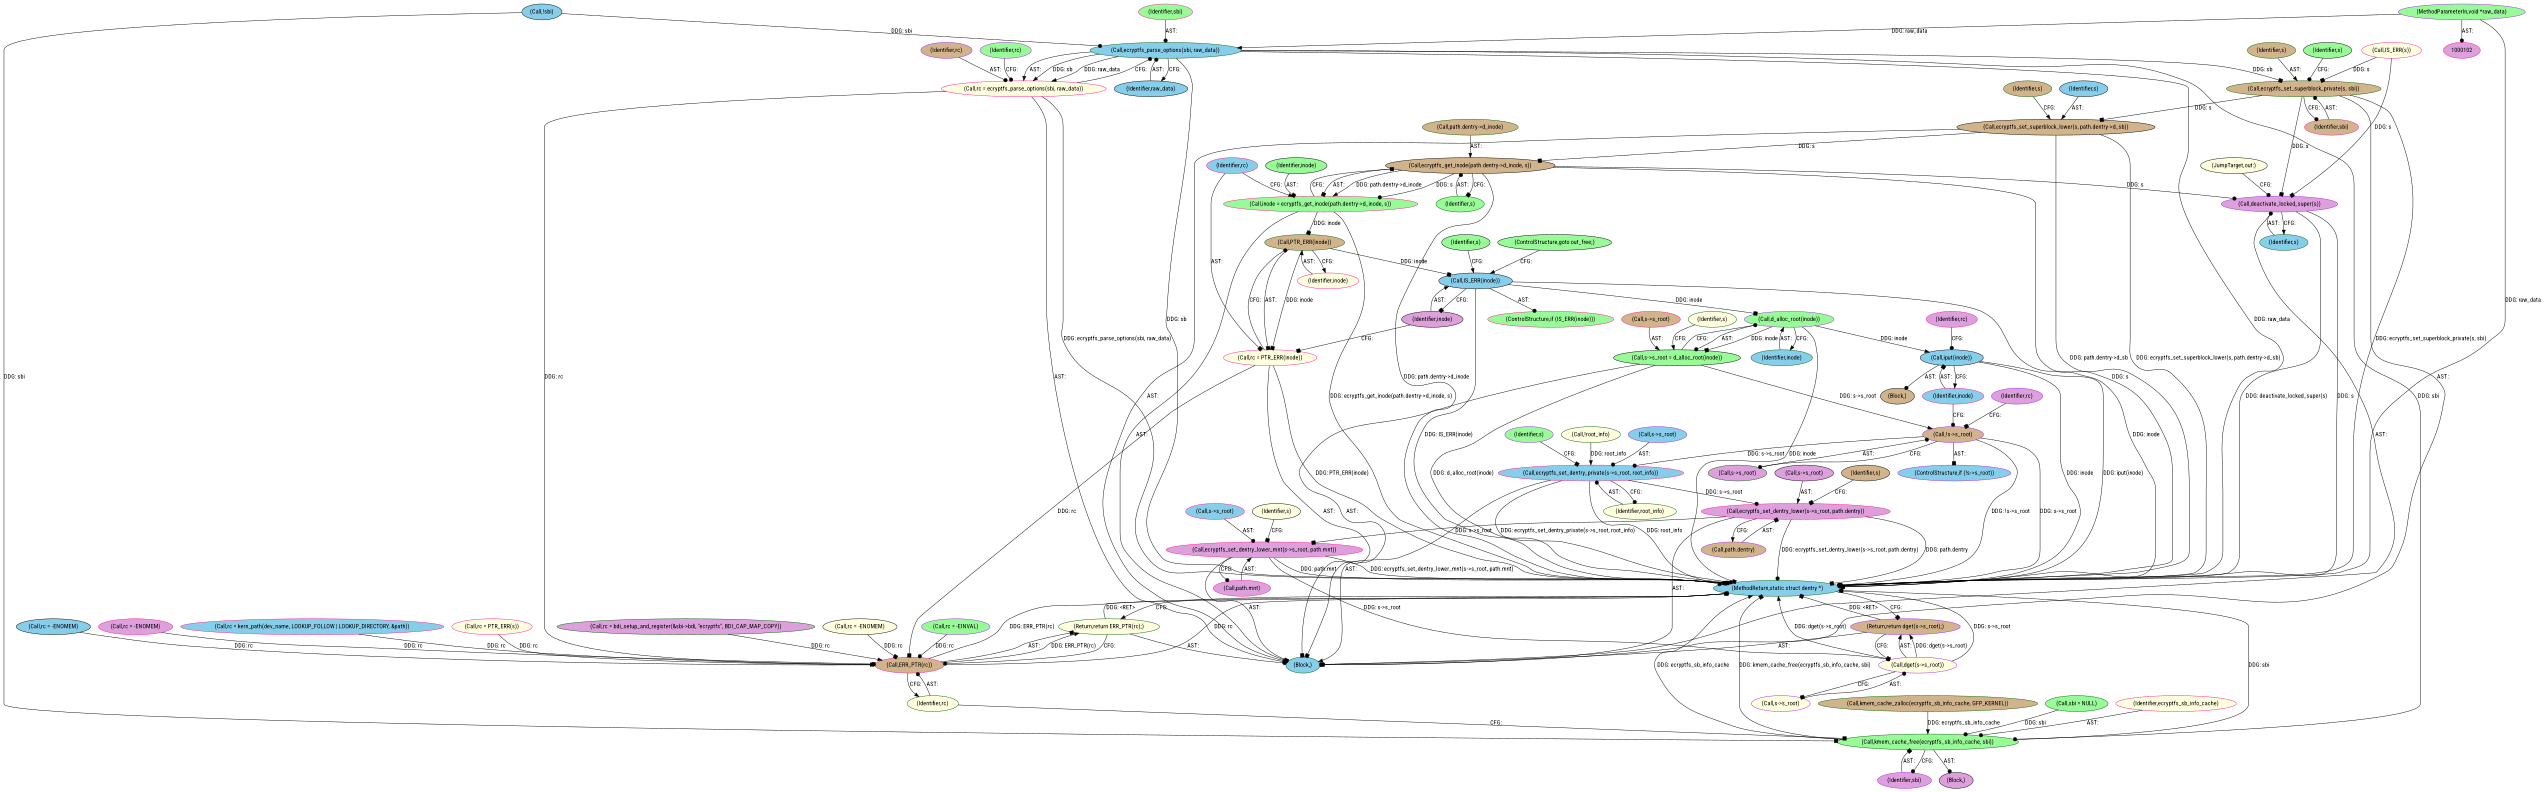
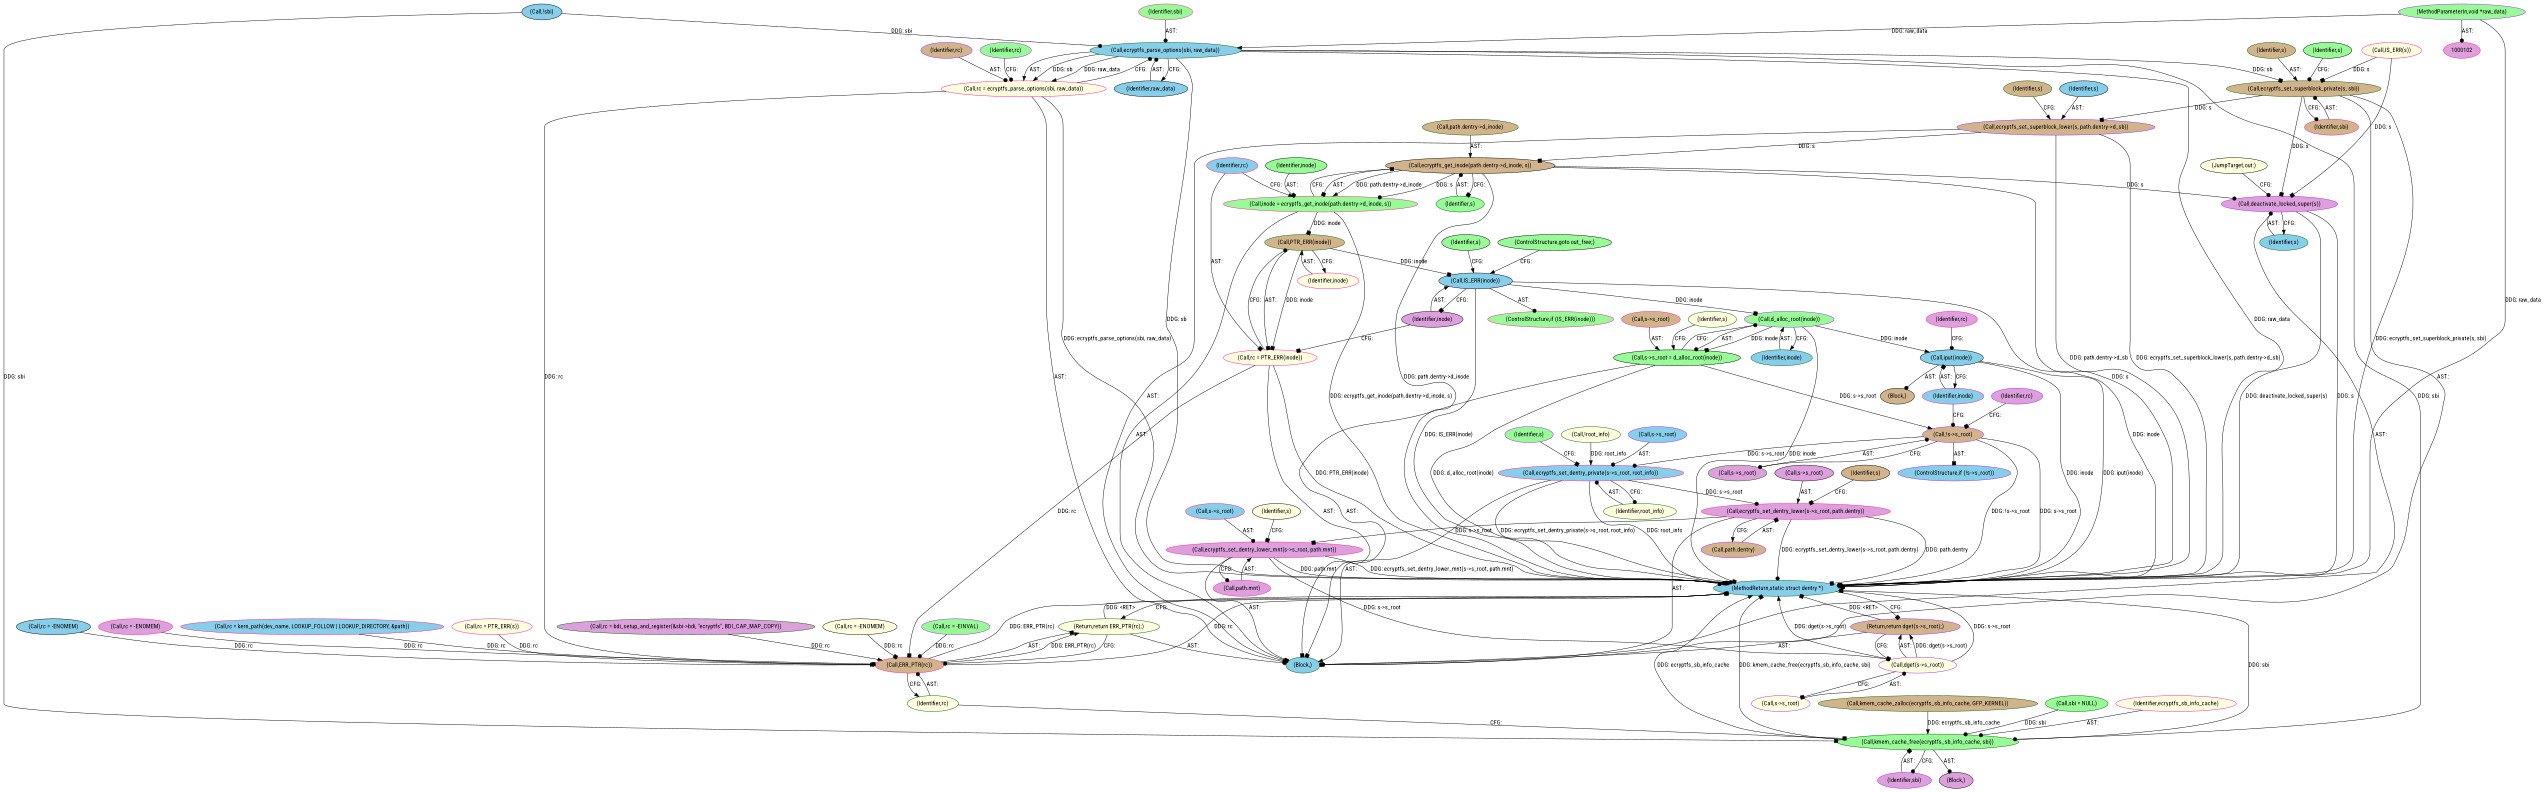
node "(Call,ecryptfs_set_superblock_lower(s, path.dentry->d_sb))": color black -> purple
